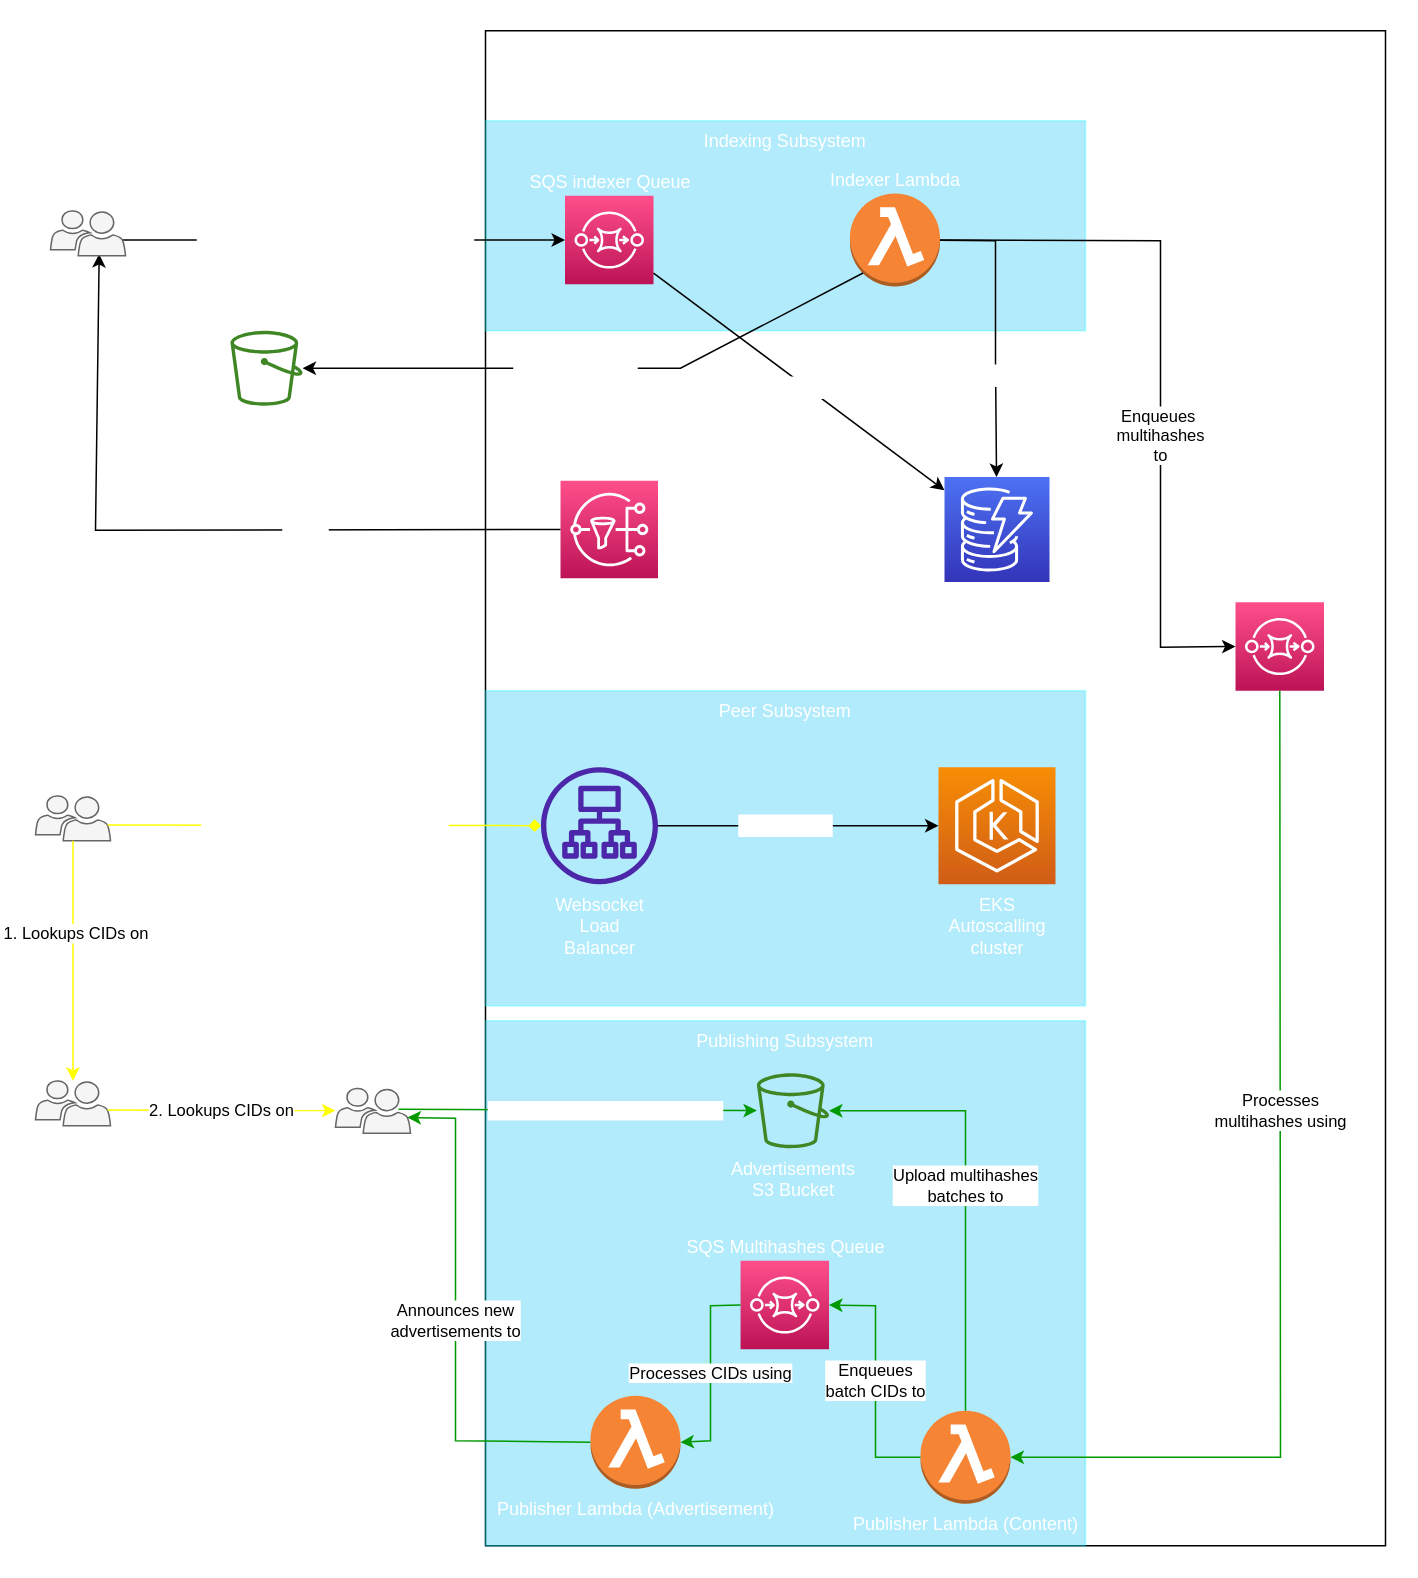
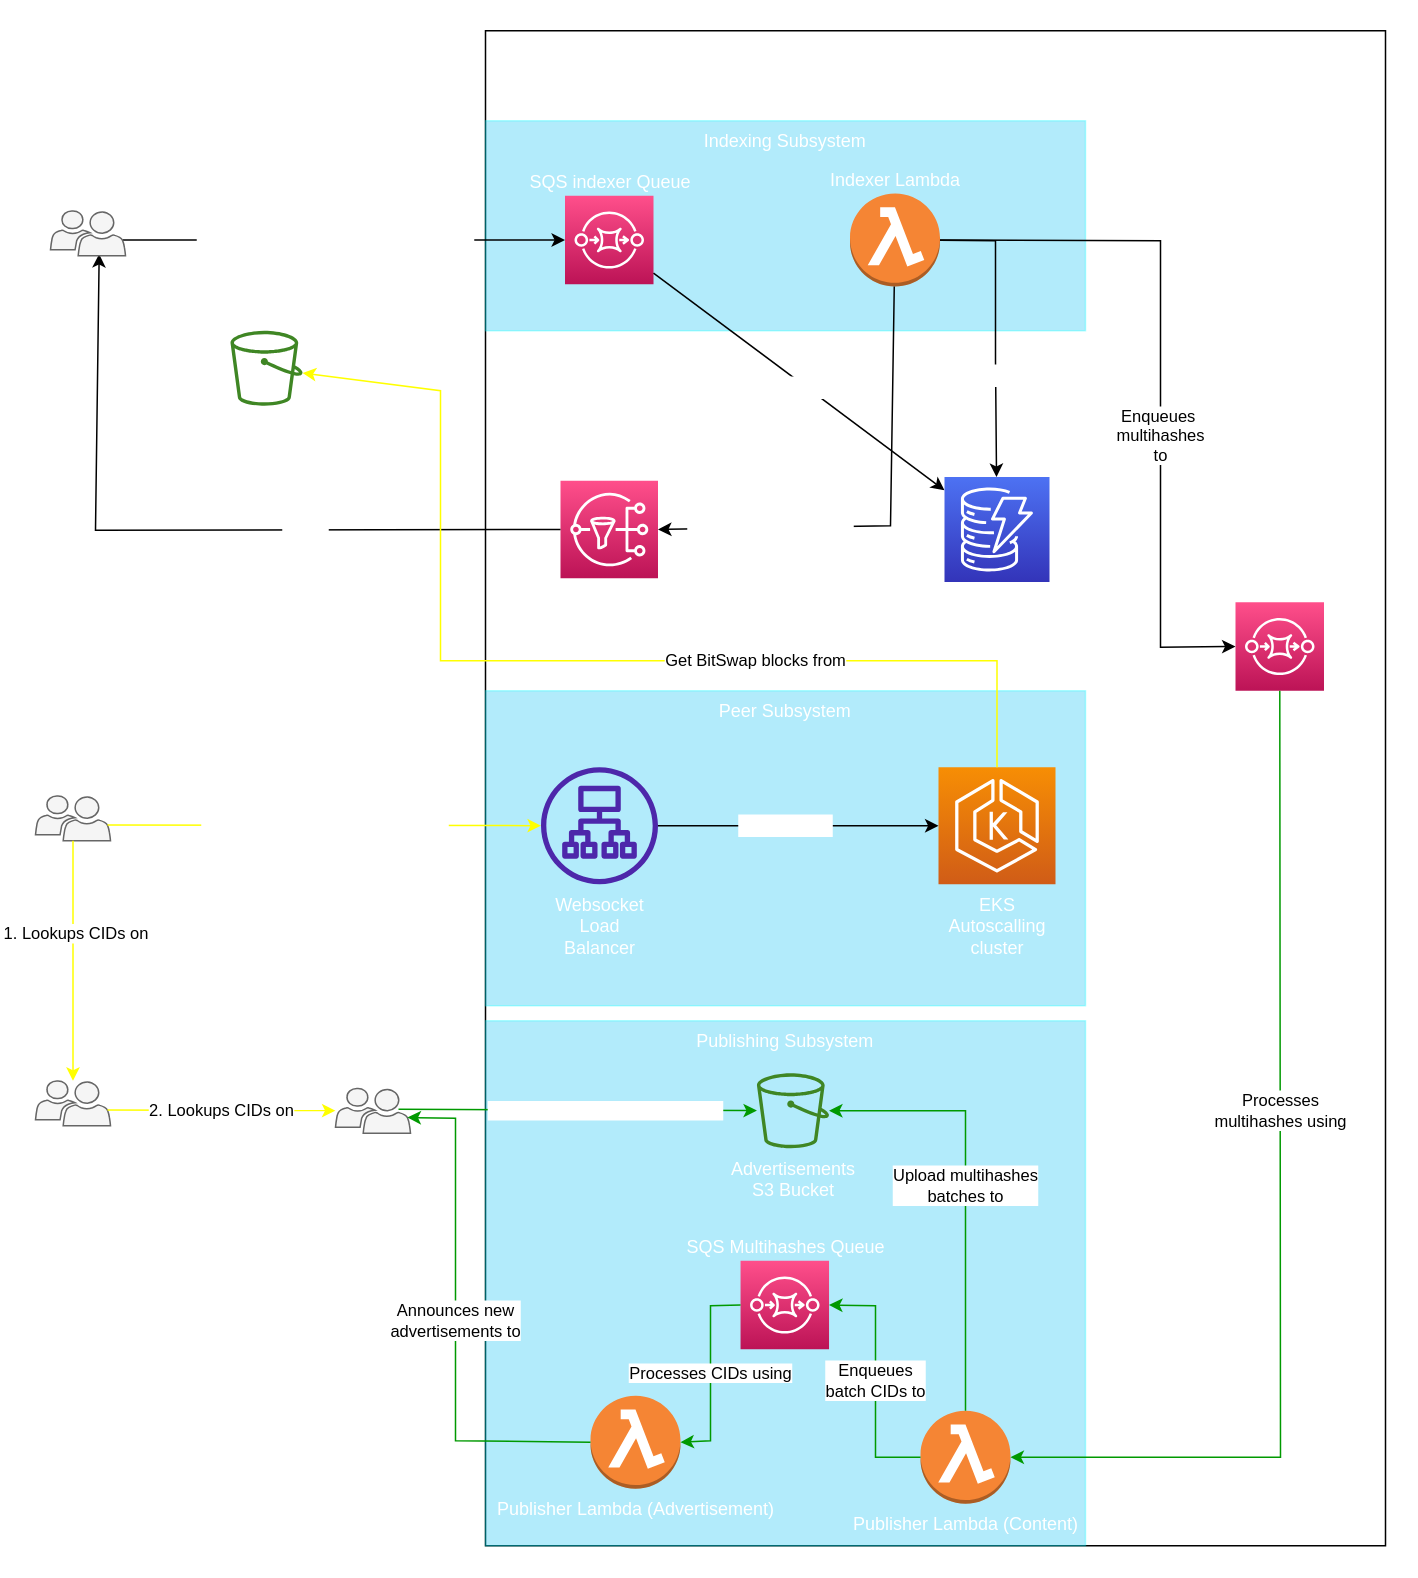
edge "Indexer Lambda" -> "S3 bucket containing CAR files": removed, label "Reads CAR file"
edge "Indexer Lambda" -> "Notification Topics": added, label "Event has happened"
edge "EKS Autoscalling cluster" -> "S3 bucket containing CAR files": added, label "Get BitSwap blocks from"
edge "IPFS Peer (Client)" -> "Websocket Load Balancer": arrowhead diamond -> classic
